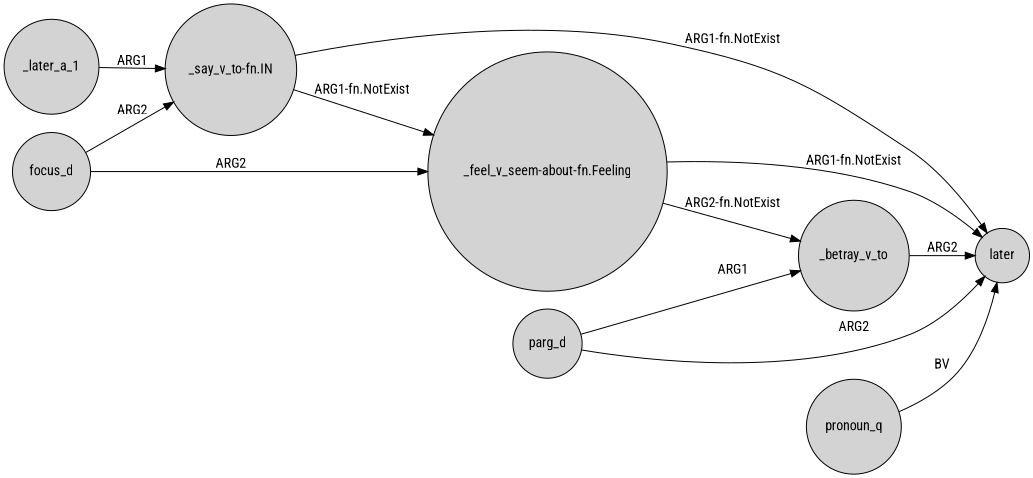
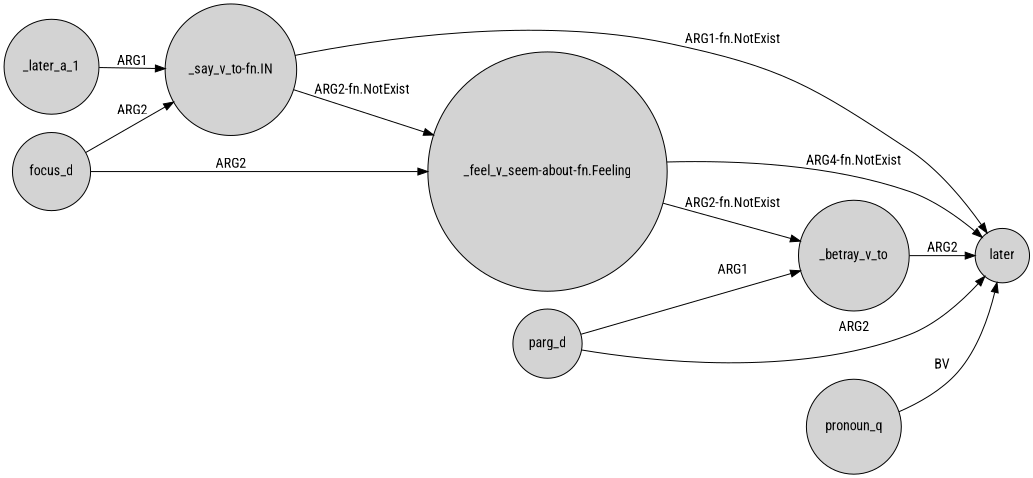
edge "_say_v_to-fn.IN" -> "_feel_v_seem-about-fn.Feeling": label "ARG1-fn.NotExist" -> "ARG2-fn.NotExist"
edge "_feel_v_seem-about-fn.Feeling" -> "later": label "ARG1-fn.NotExist" -> "ARG4-fn.NotExist"
